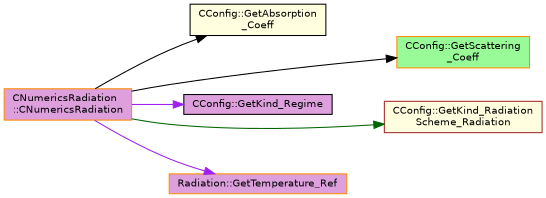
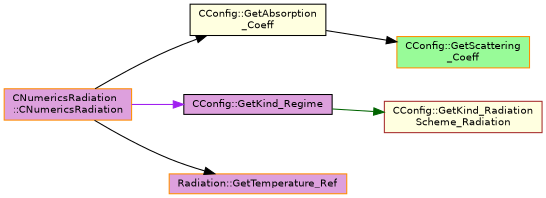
edge "CNumericsRadiation ::CNumericsRadiation" -> "CConfig::GetScattering _Coeff": now "CConfig::GetAbsorption _Coeff" -> "CConfig::GetScattering _Coeff"
edge "CNumericsRadiation ::CNumericsRadiation" -> "CConfig::GetKind_Radiation Scheme_Radiation": now "CConfig::GetKind_Regime" -> "CConfig::GetKind_Radiation Scheme_Radiation"
edge "CNumericsRadiation ::CNumericsRadiation" -> "Radiation::GetTemperature_Ref": color purple -> black
